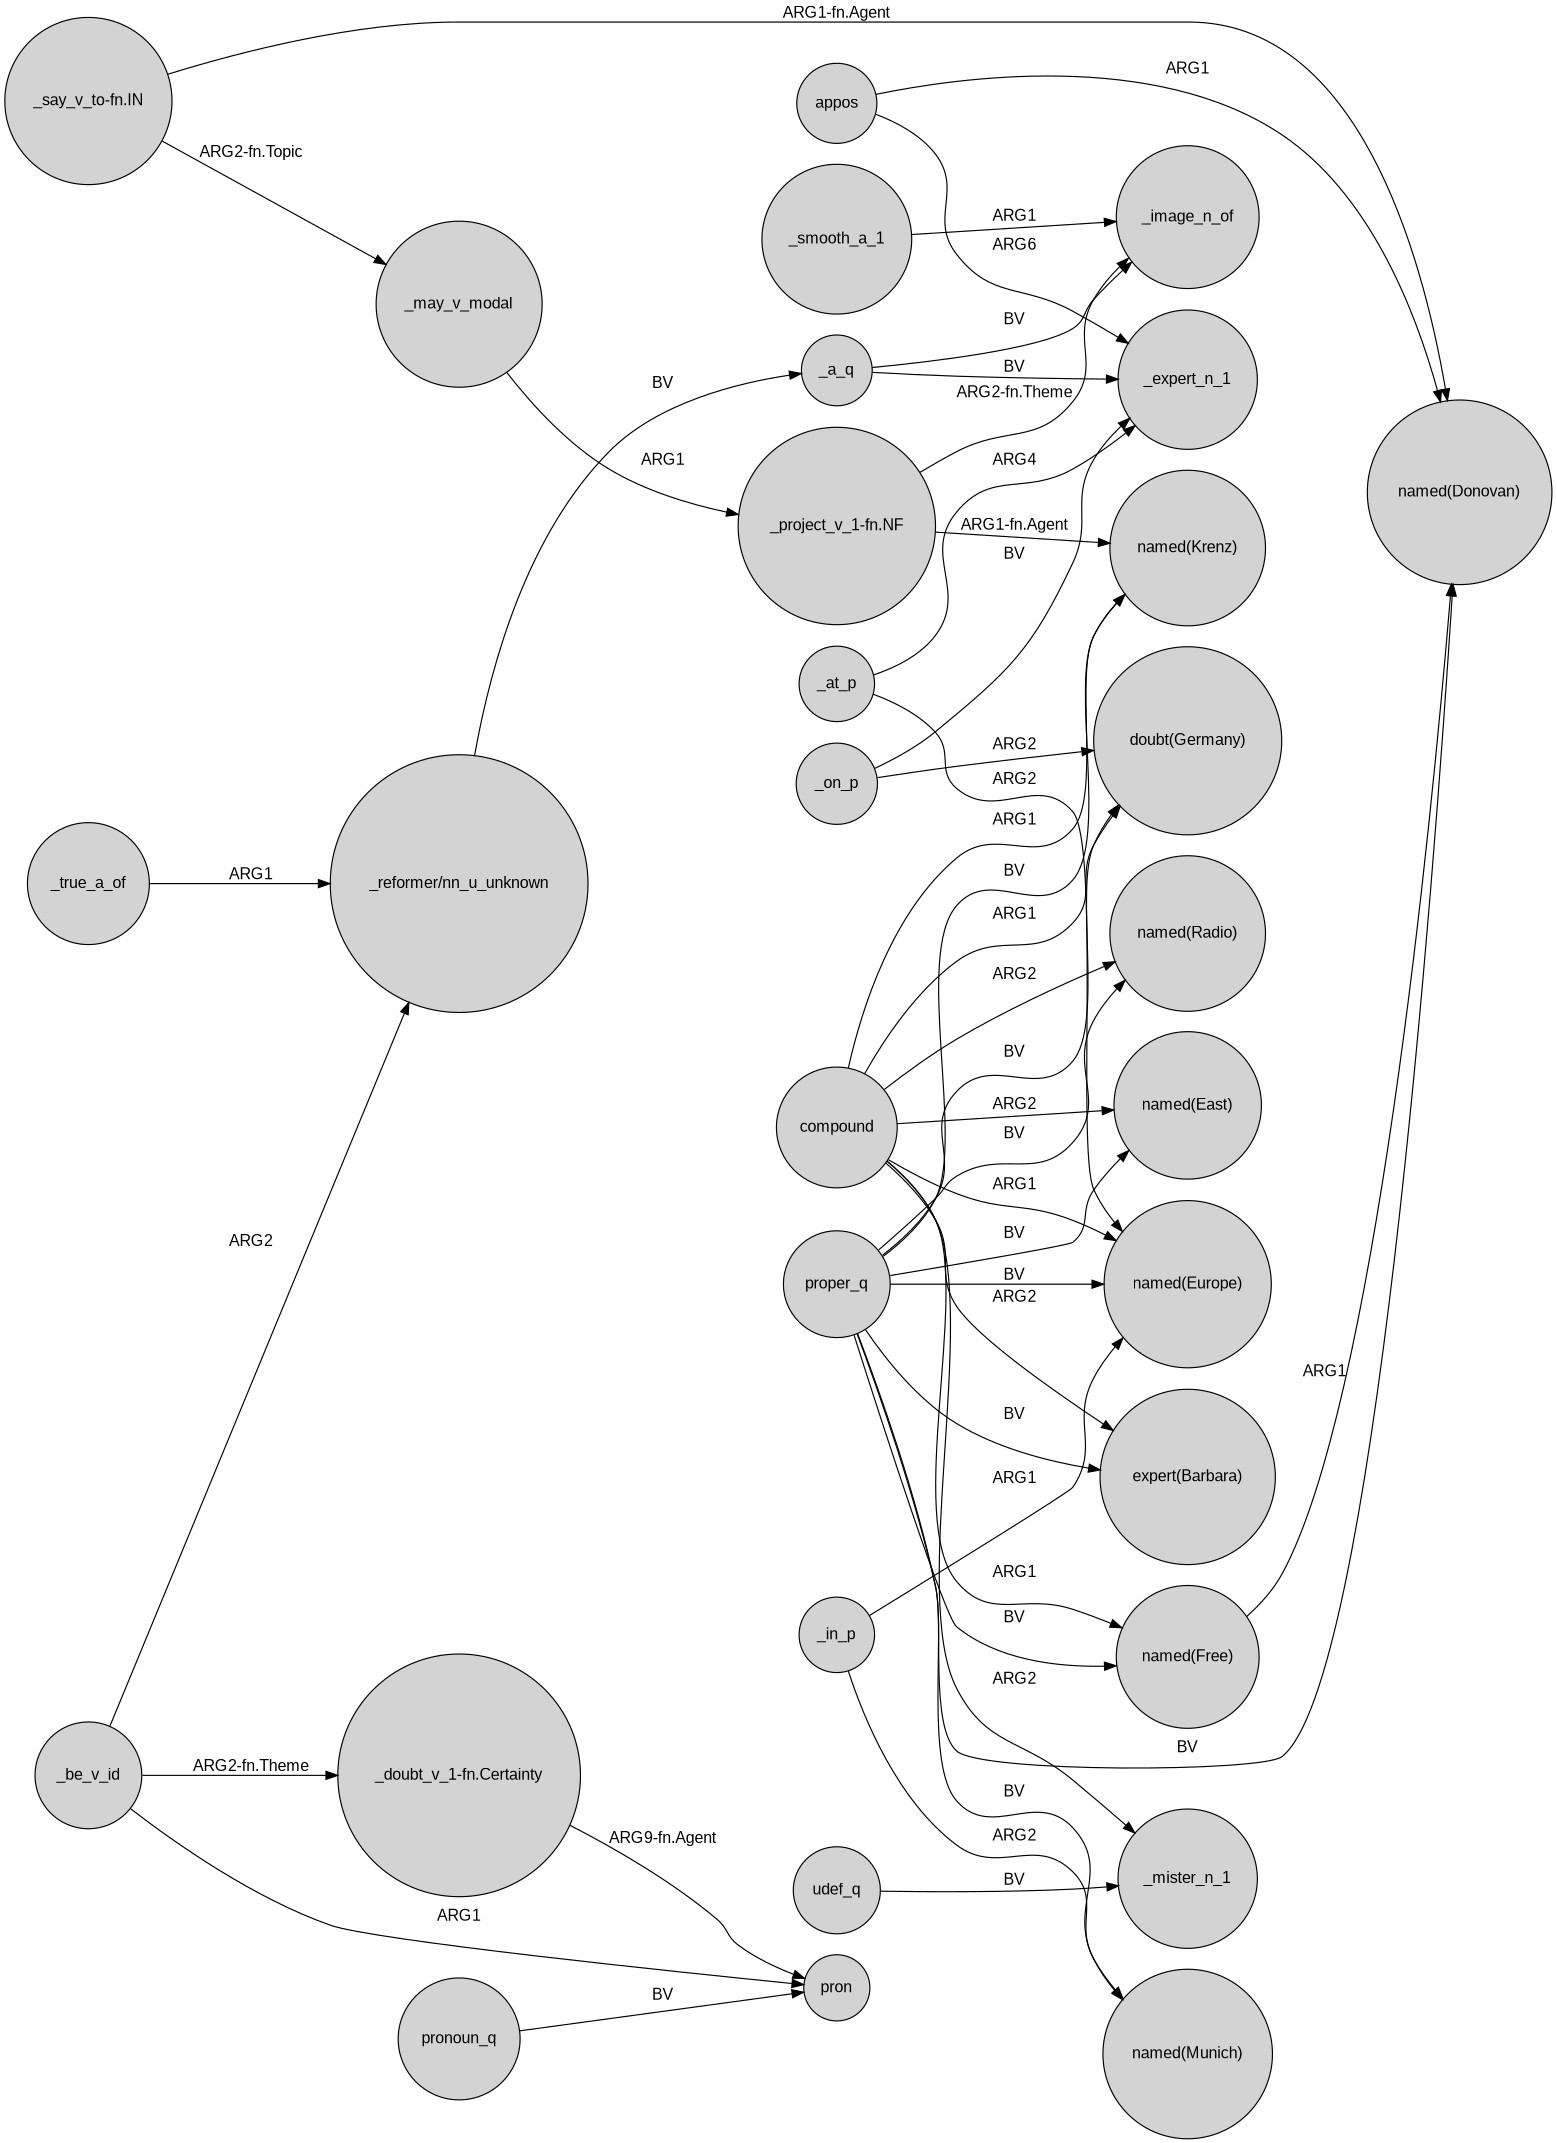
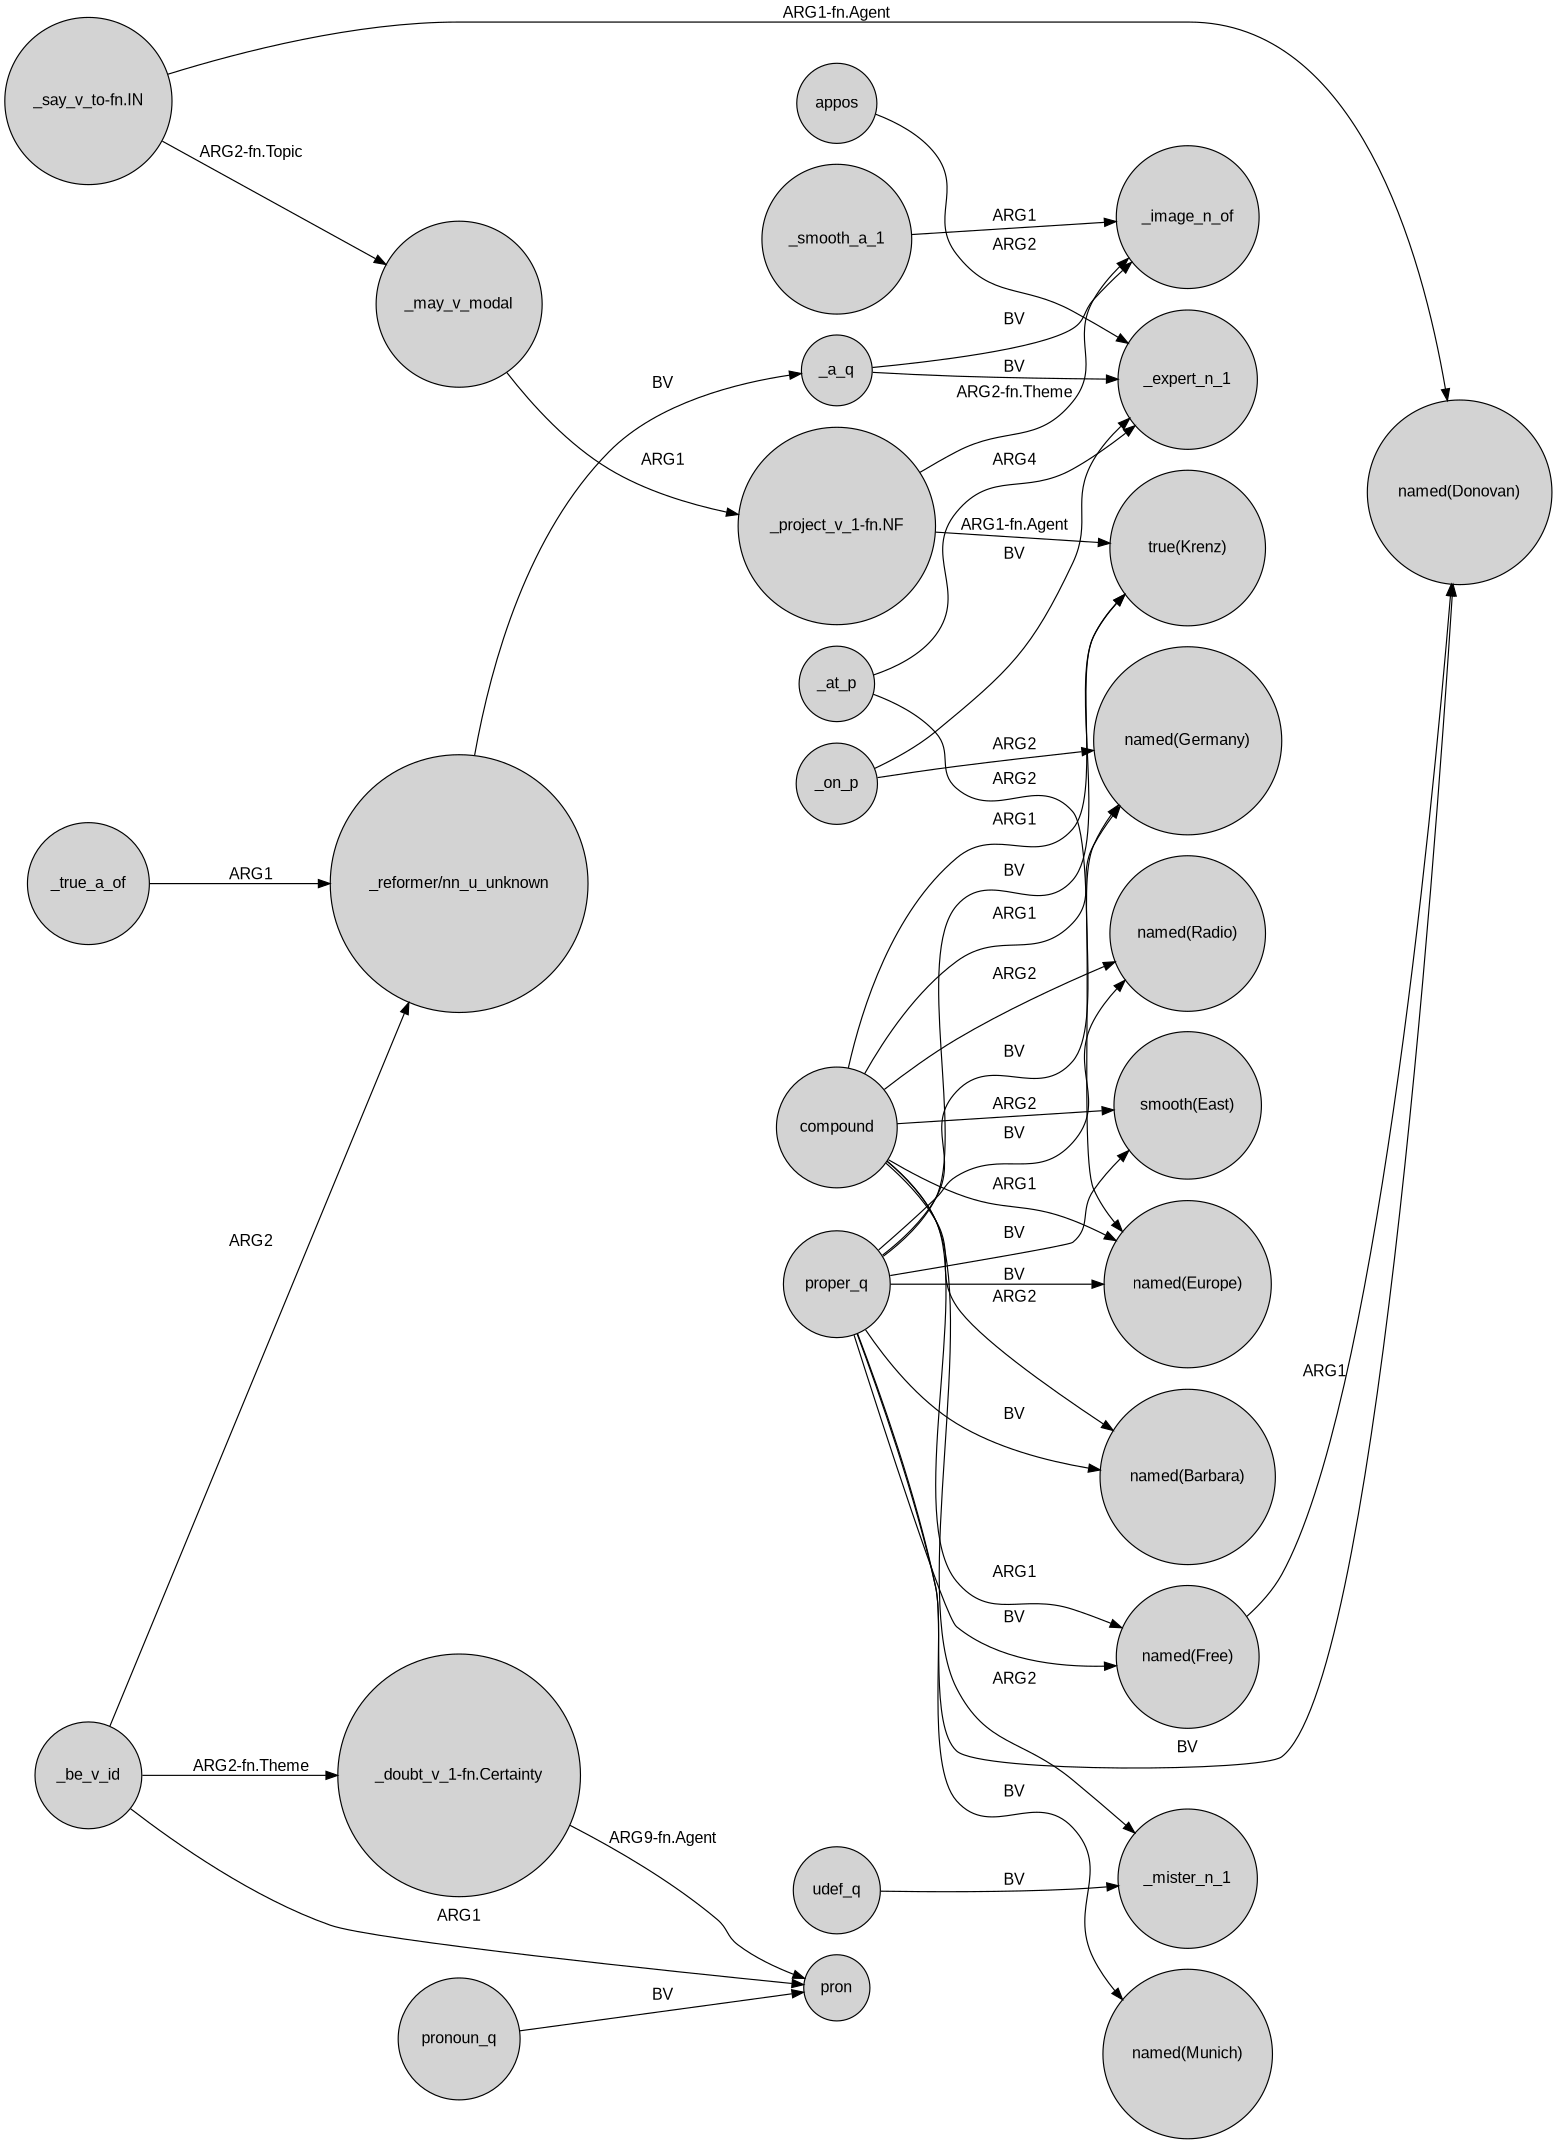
edge "appos" -> "named(Donovan)": removed, label "ARG1"
edge "appos" -> "_expert_n_1": label "ARG6" -> "ARG2"
node "named(Krenz)": label "named(Krenz)" -> "true(Krenz)"
node "doubt(Germany)": label "doubt(Germany)" -> "named(Germany)"
node "named(East)": label "named(East)" -> "smooth(East)"
node "expert(Barbara)": label "expert(Barbara)" -> "named(Barbara)"
node "_in_p": removed
